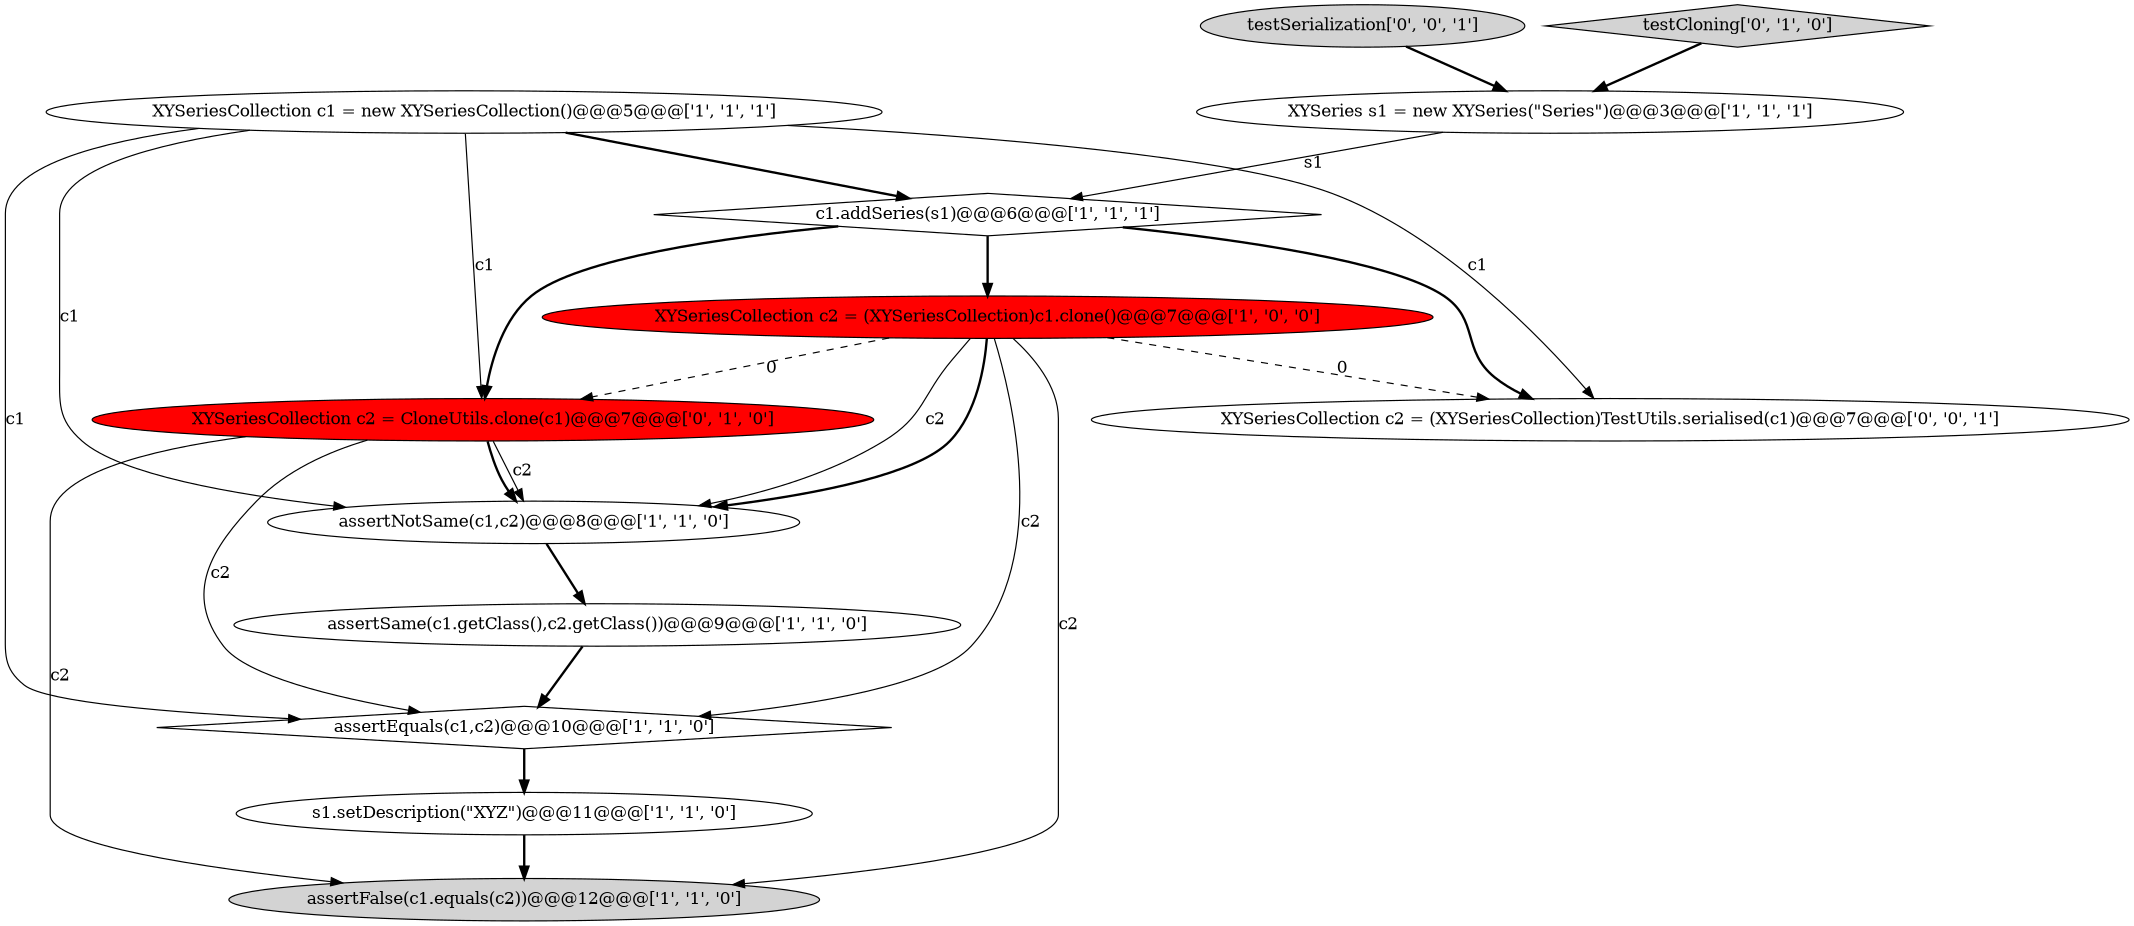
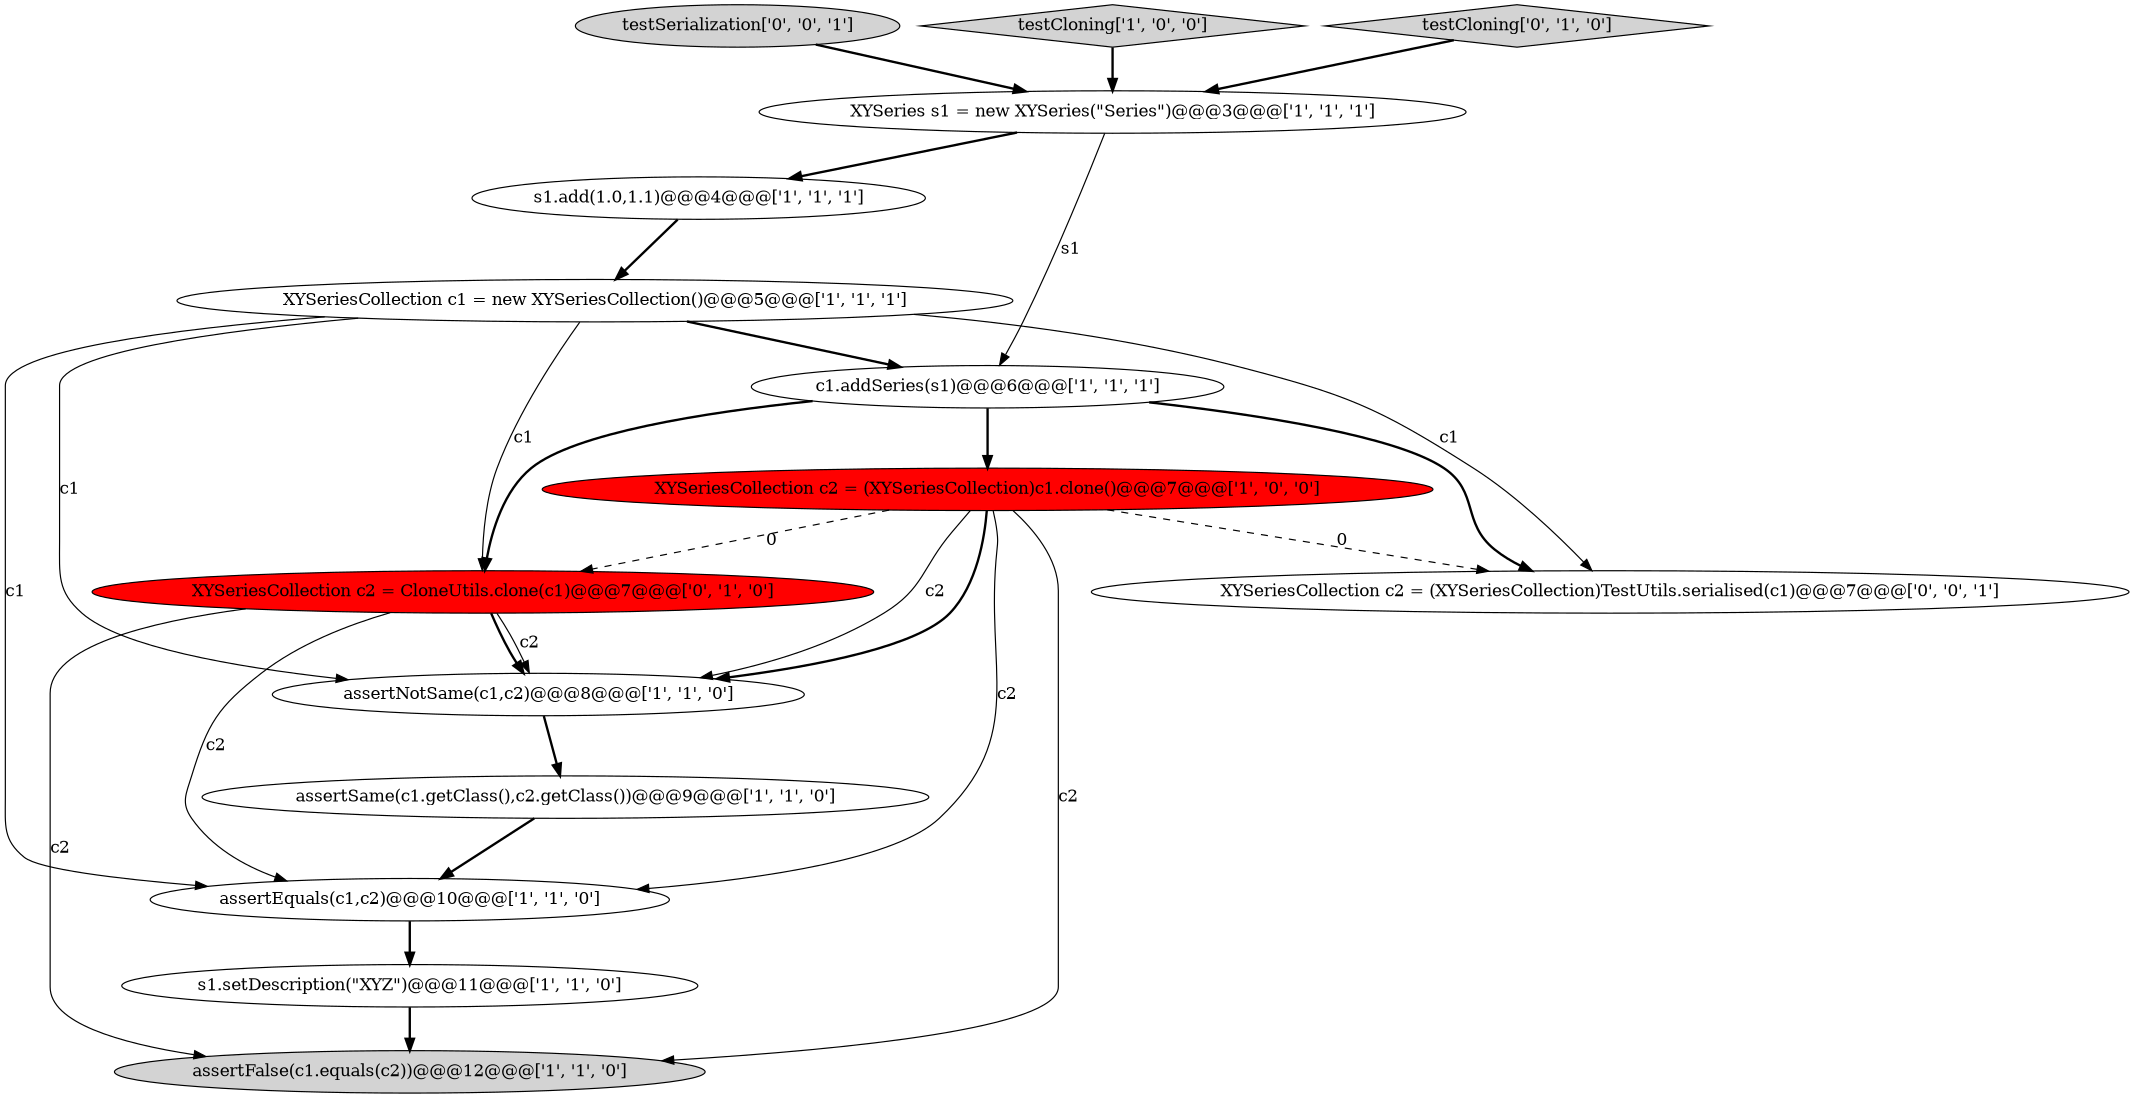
node "testCloning['1', '0', '0']": added
node "s1.add(1.0,1.1)@@@4@@@['1', '1', '1']": added
node "c1.addSeries(s1)@@@6@@@['1', '1', '1']": shape diamond -> ellipse
node "assertEquals(c1,c2)@@@10@@@['1', '1', '0']": shape diamond -> ellipse
